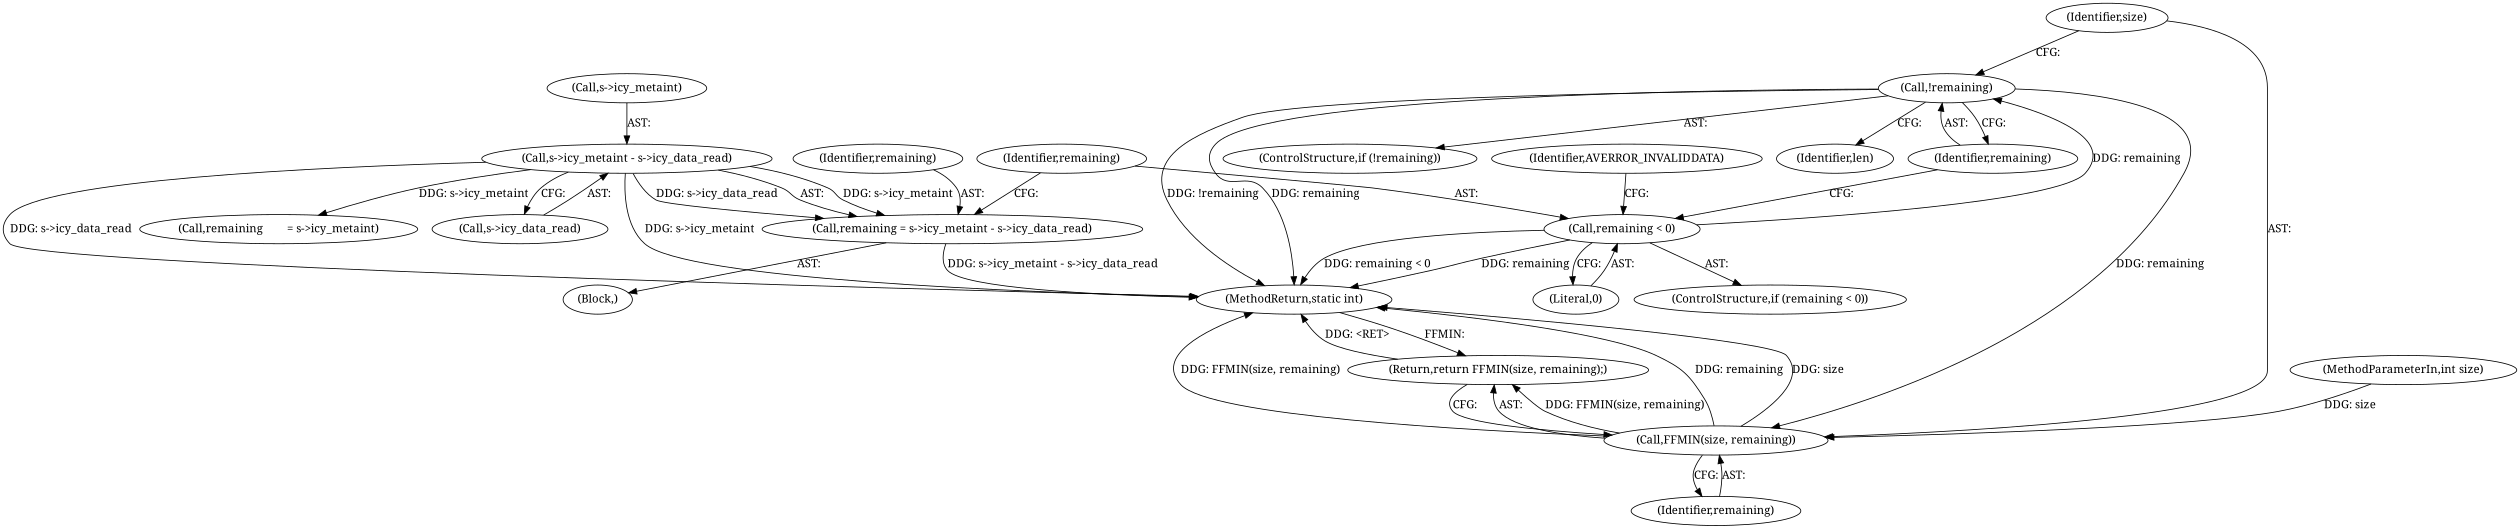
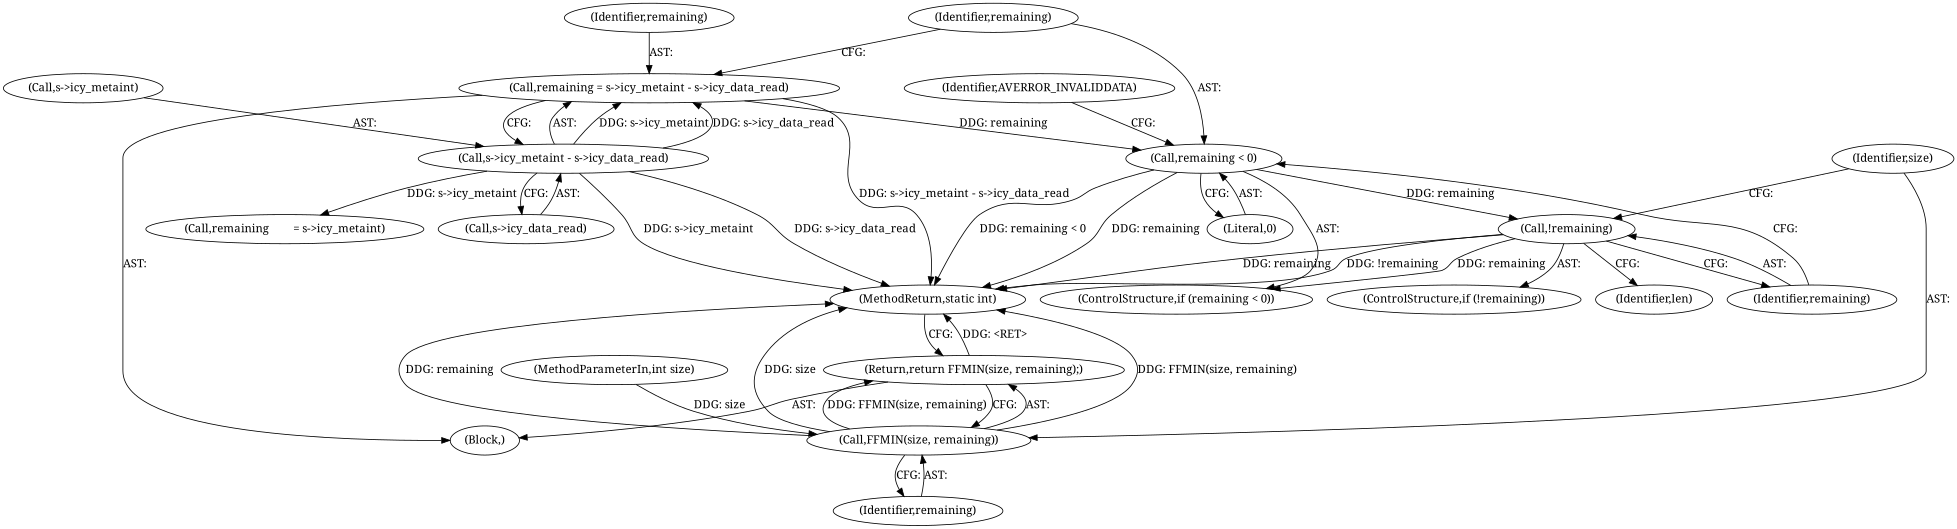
edge "(Call,remaining = s->icy_metaint - s->icy_data_read)" -> "(Call,s->icy_metaint - s->icy_data_read)": added, label "CFG:"
edge "(Call,remaining = s->icy_metaint - s->icy_data_read)" -> "(Call,remaining < 0)": added, label "DDG: remaining"
edge "(Call,!remaining)" -> "(Call,FFMIN(size, remaining))": now "(Call,!remaining)" -> "(ControlStructure,if (remaining < 0))"
edge "(MethodReturn,static int)" -> "(Return,return FFMIN(size, remaining);)": label "FFMIN: " -> "CFG: "
edge "(Return,return FFMIN(size, remaining);)" -> "(Block,)": added, label "AST:"
